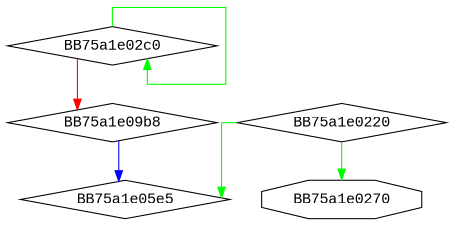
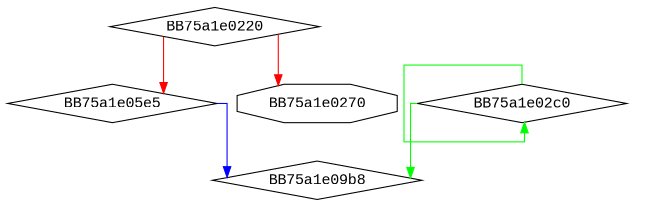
edge "BB75a1e02c0" -> "BB75a1e09b8": color red -> green
edge "BB75a1e0220" -> "BB75a1e05e5": color green -> red
edge "BB75a1e09b8" -> "BB75a1e05e5": reversed
edge "BB75a1e0220" -> "BB75a1e0270": color green -> red
